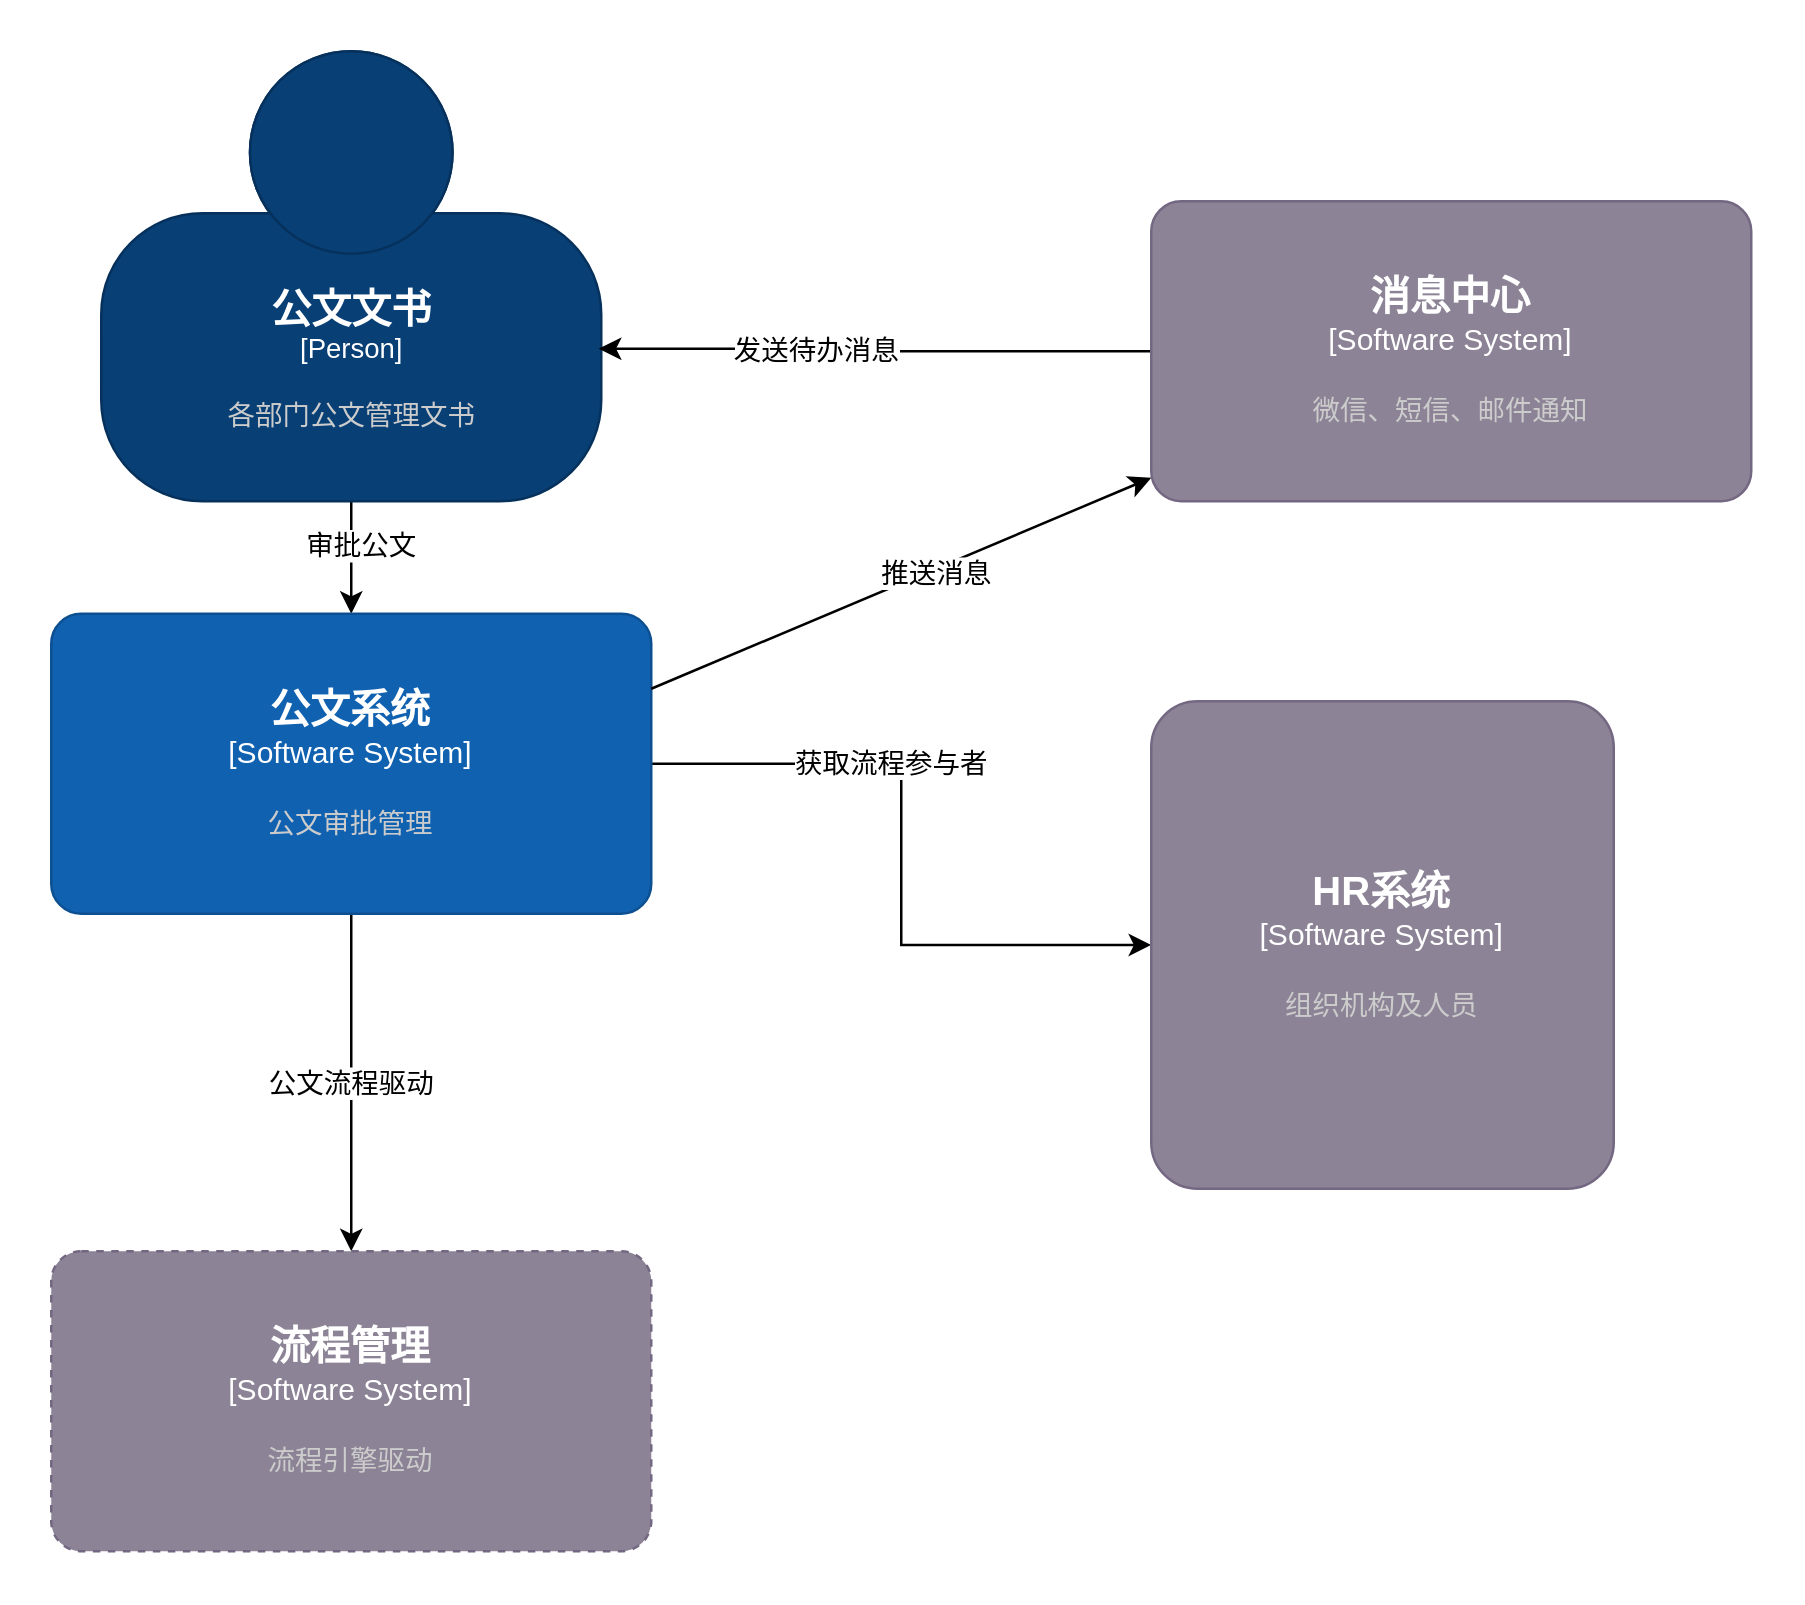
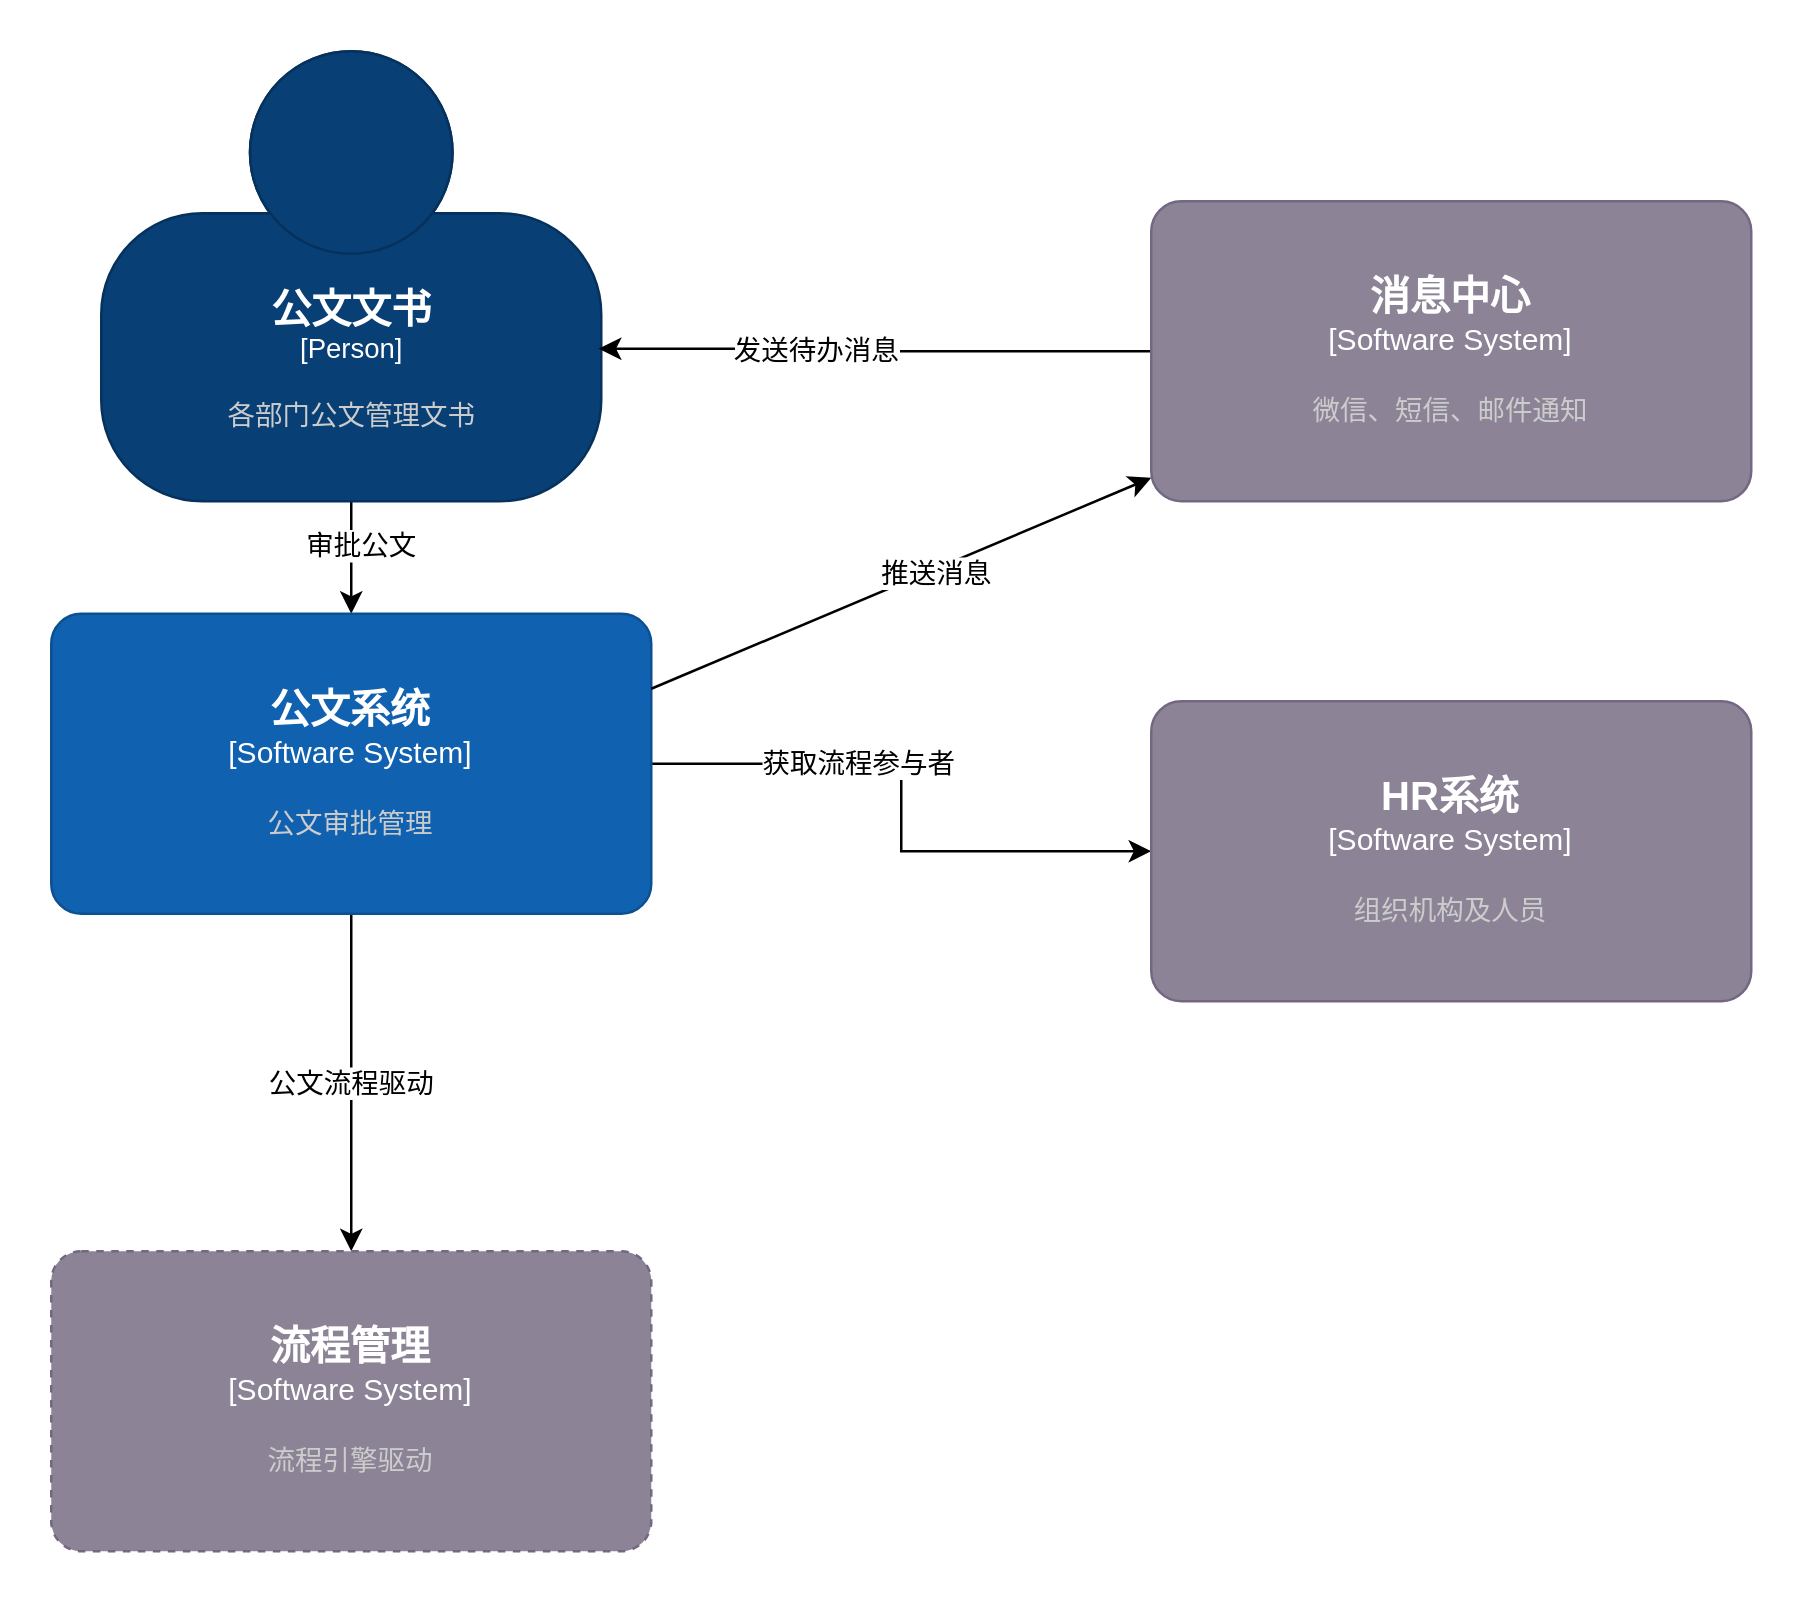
node "HR系统 [Software System] 组织机构及人员": size 463x488 -> 600x300
